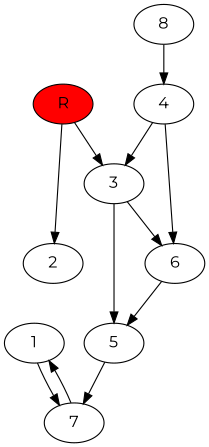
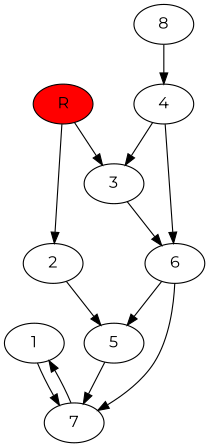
edge "3" -> "5": now "2" -> "5"
edge "6" -> "7": added
